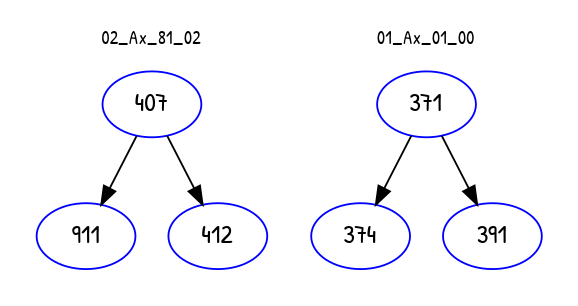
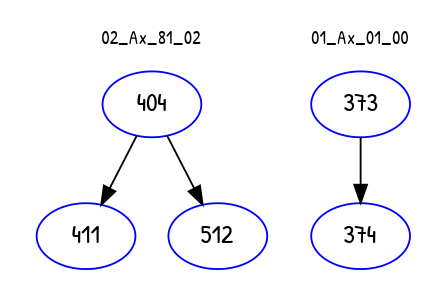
node "407": label "407" -> "404"
node "371": label "371" -> "373"
node "911": label "911" -> "411"
node "412": label "412" -> "512"
node "391": removed
